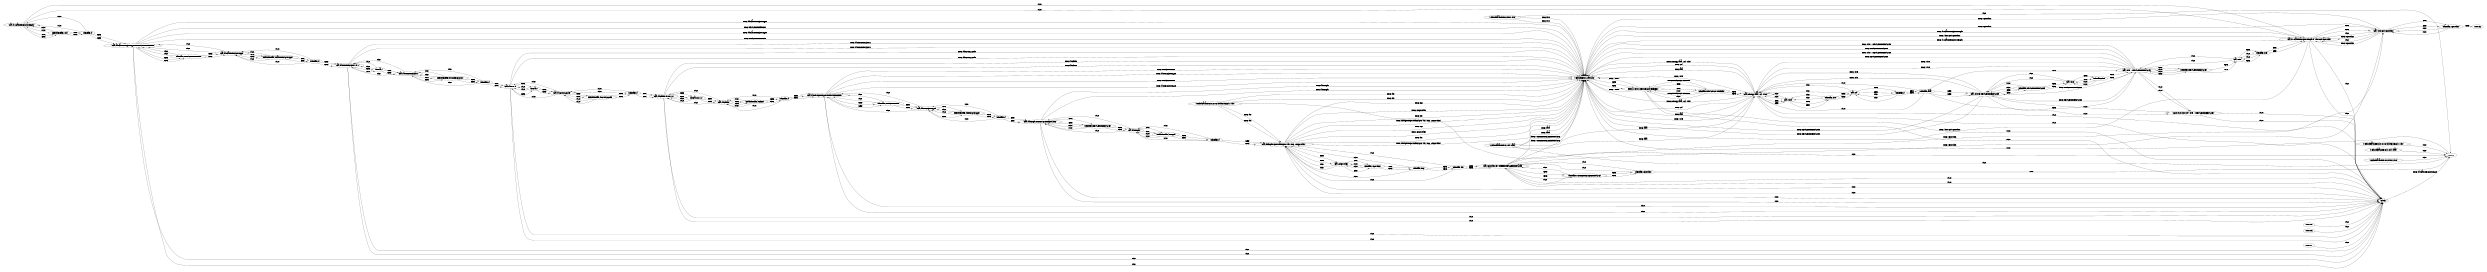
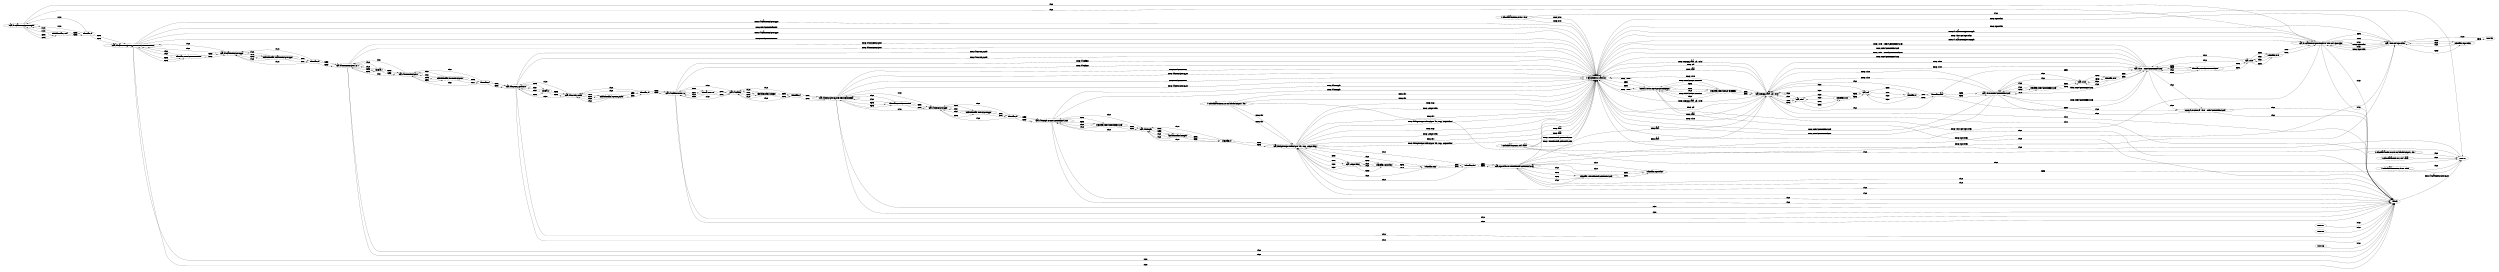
edge "1000152" -> "(Call,(uint16_t)report_len)": added, label "AST:"
node "(Call,d.len = 0)": label "(Call,d.len = 0)" -> "(Call,d.bCountryCode = 0)"
